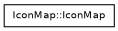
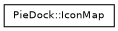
node "IconMap::IconMap": label "IconMap::IconMap" -> "PieDock::IconMap"
